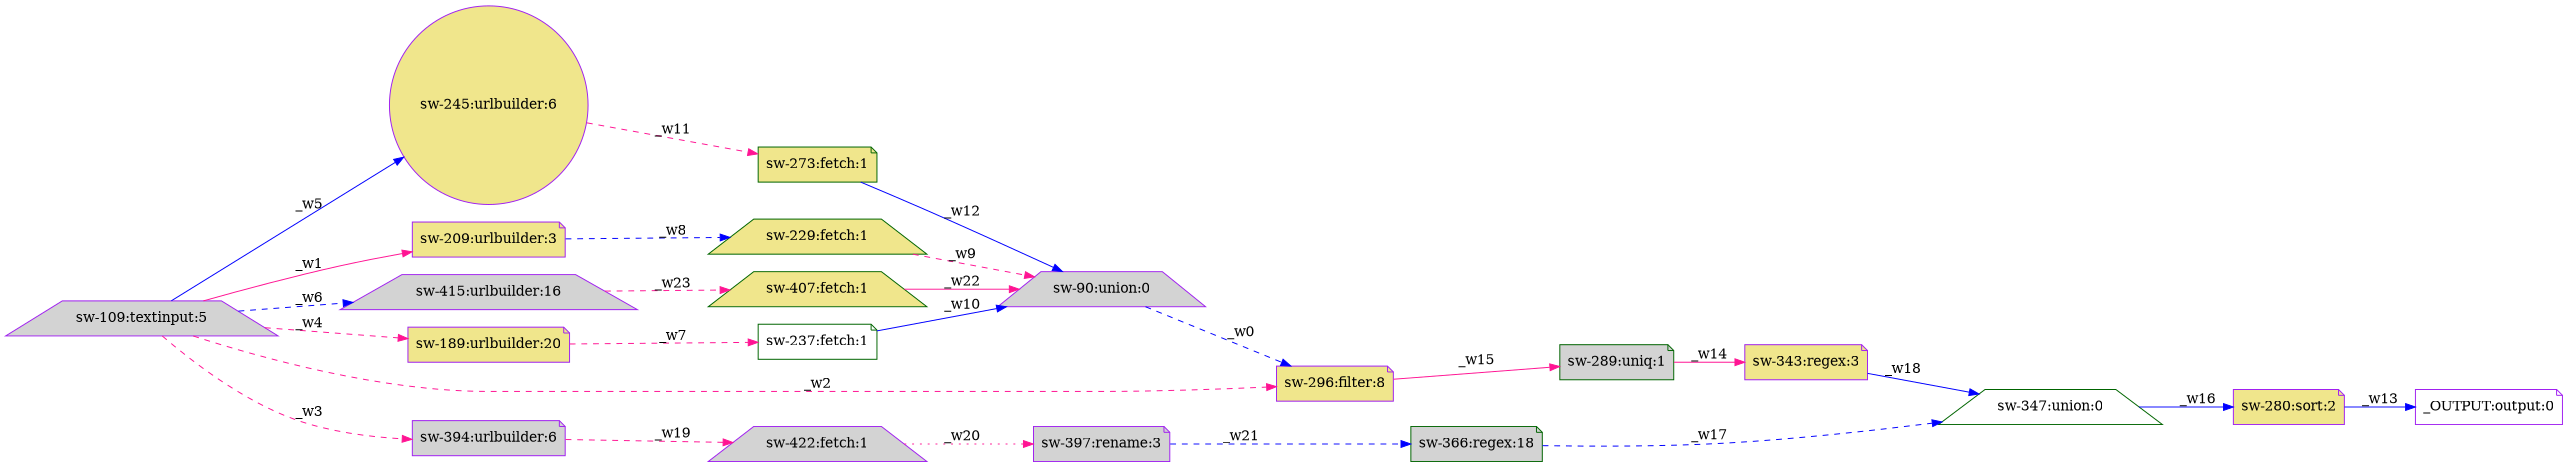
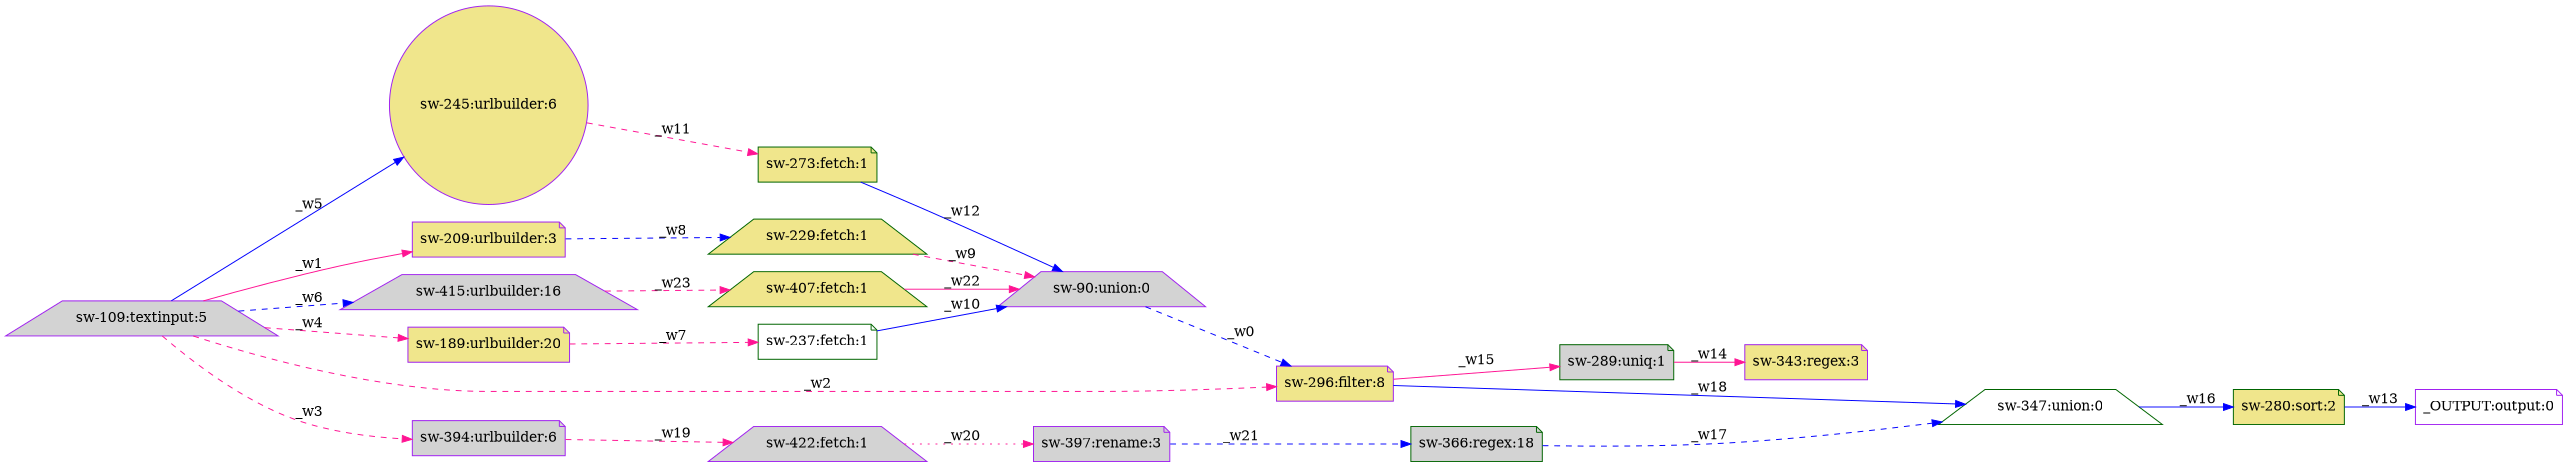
edge "sw-343:regex:3" -> "sw-347:union:0": now "sw-296:filter:8" -> "sw-347:union:0"
node "sw-280:sort:2": color purple -> darkgreen
